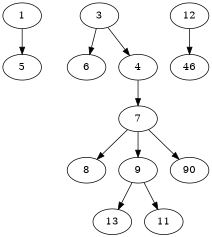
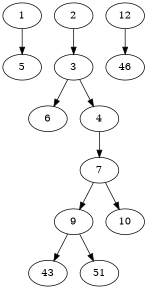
node "2": added
node "8": removed
node "90": label "90" -> "10"
node "13": label "13" -> "43"
node "11": label "11" -> "51"
